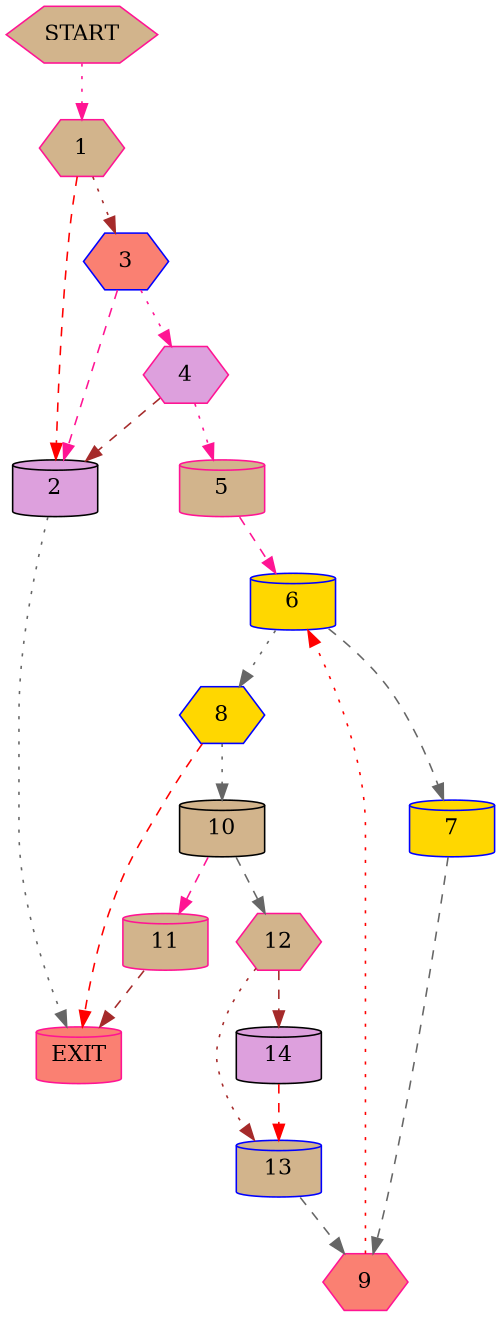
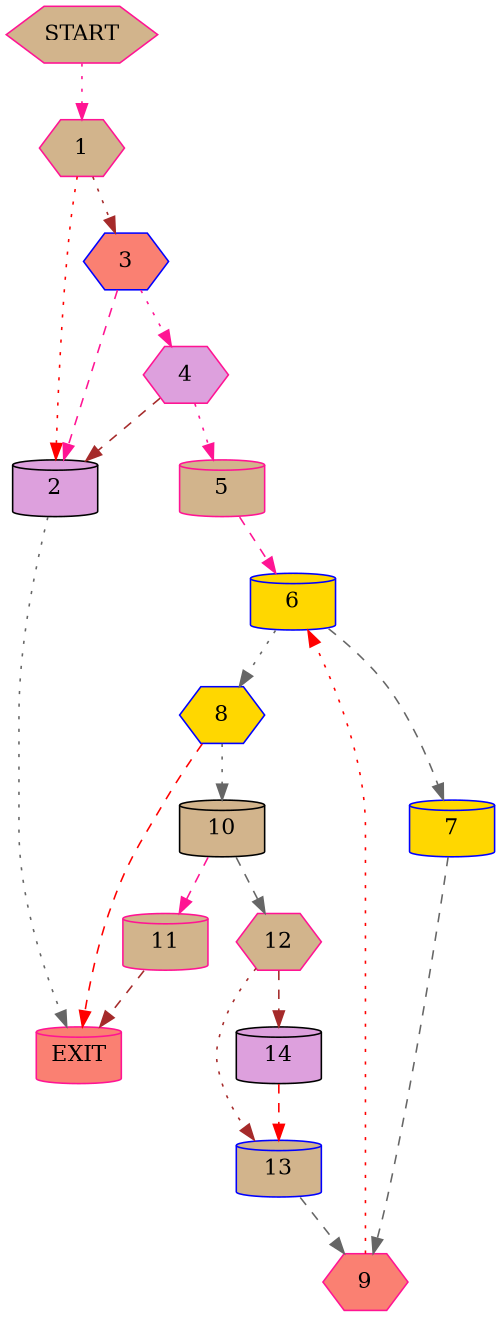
edge "1" -> "2": style dashed -> dotted
